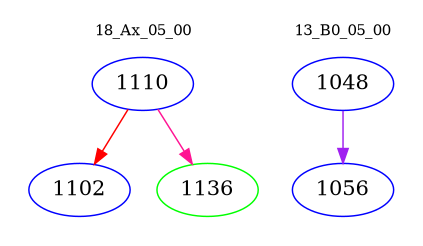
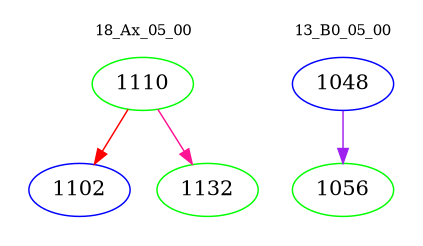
node "1110": color blue -> green
node "1136": label "1136" -> "1132"
node "1056": color blue -> green
